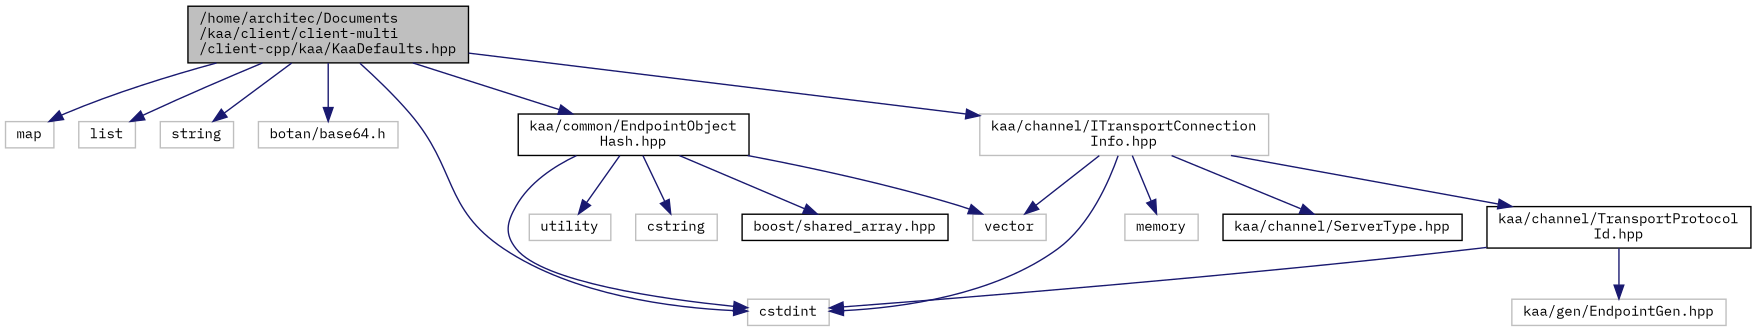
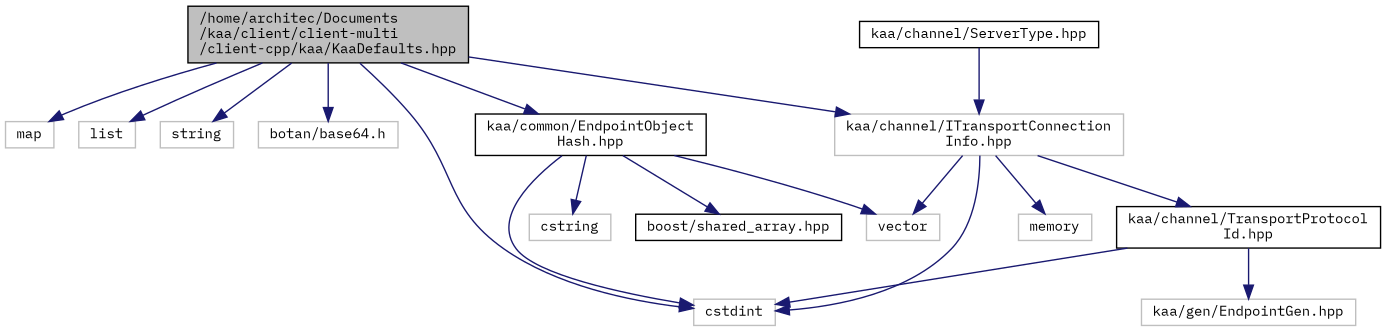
edge "kaa/channel/ITransportConnection Info.hpp" -> "kaa/channel/ServerType.hpp": reversed
node "utility": removed
